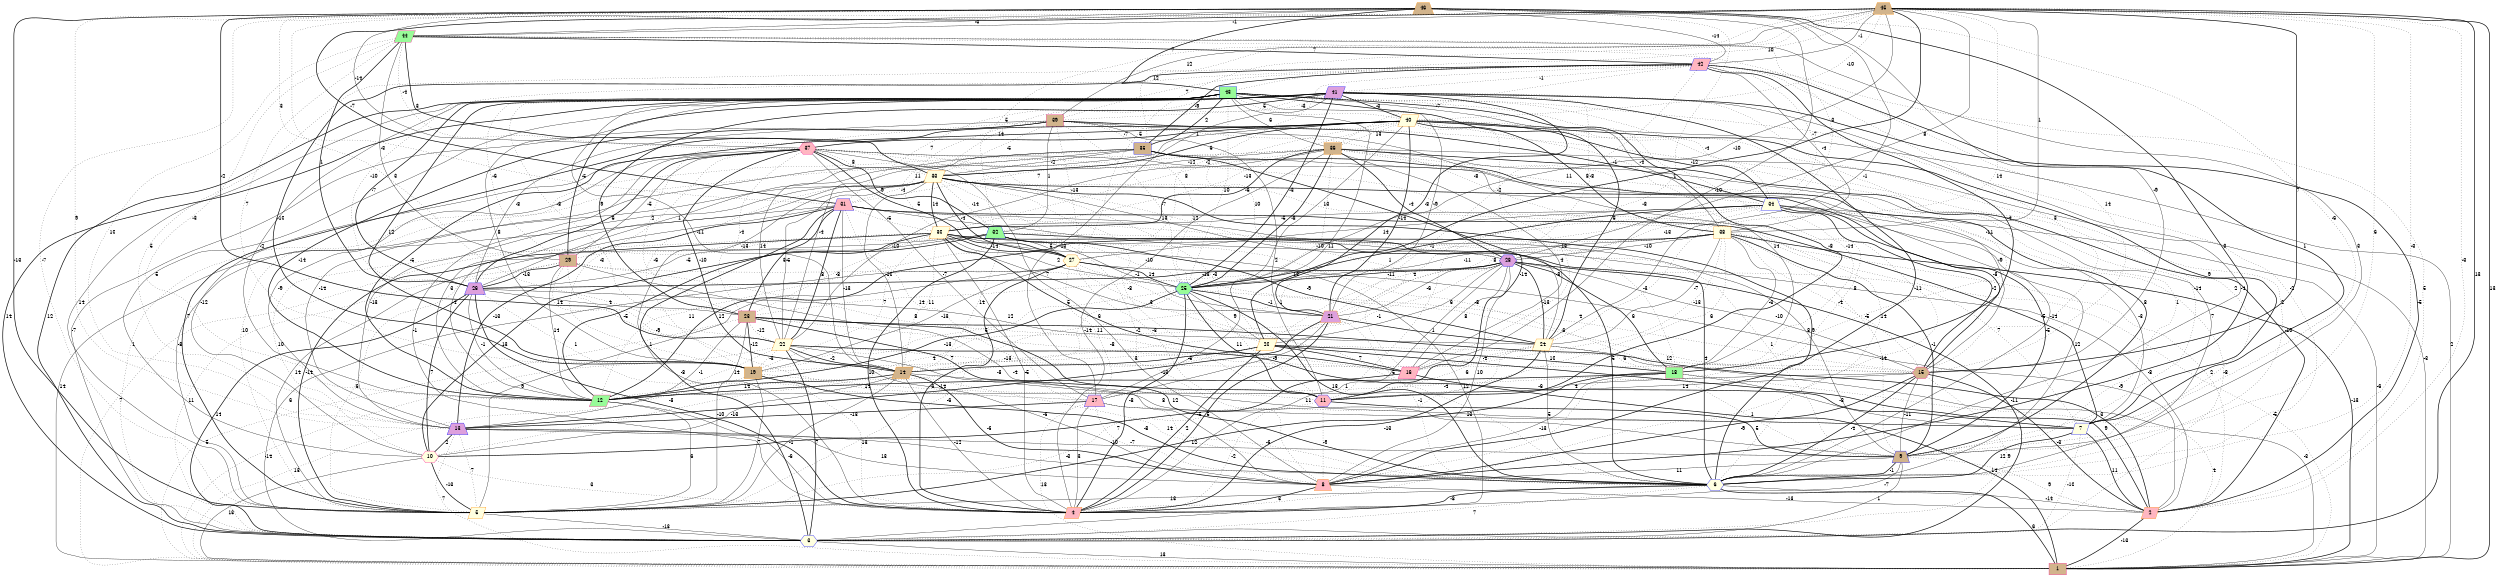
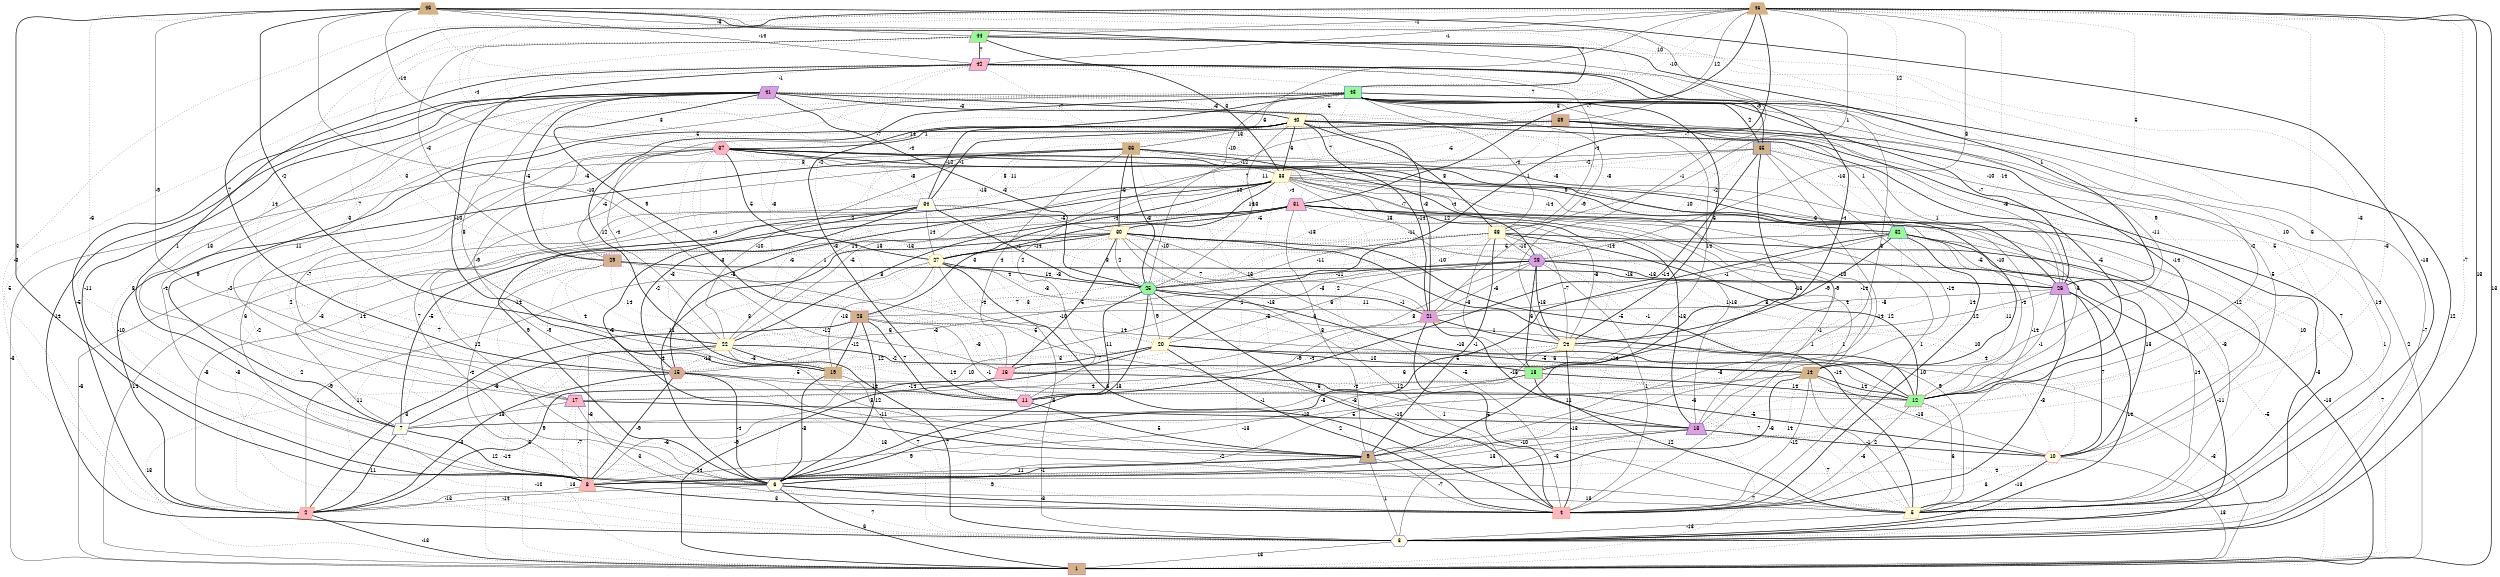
edge "46" -- "11": now "46" -- "20"
node "4": shape parallelogram -> box
